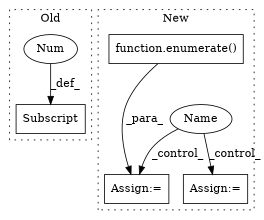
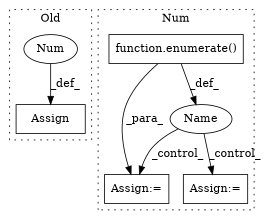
cluster "New": label "New" -> "Num"
edge "function.enumerate()" -> "Name": added, label "_def_"
node "Subscript": label "Subscript" -> "Assign"
